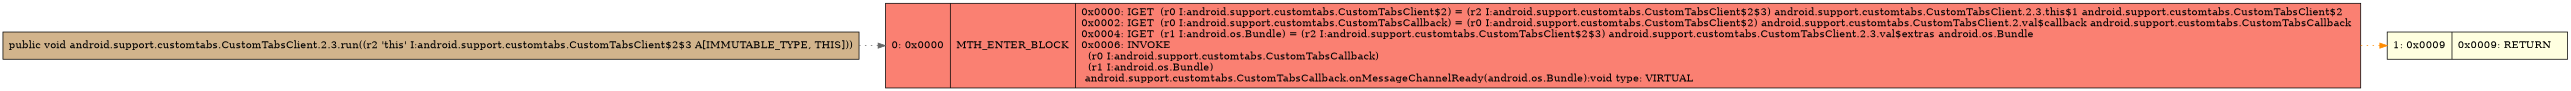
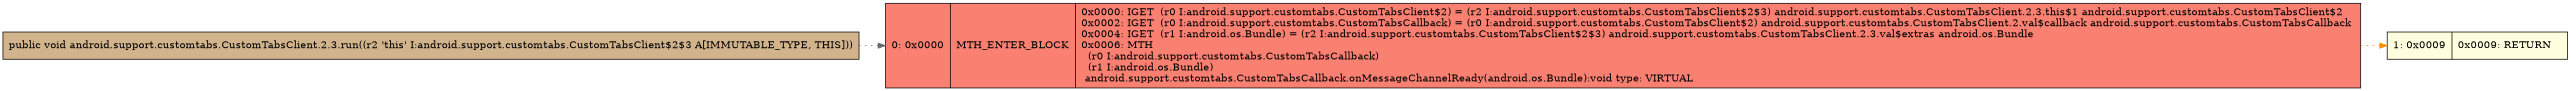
node "0: 0x0000": text "0x0006: INVOKE" -> "0x0006: MTH"
